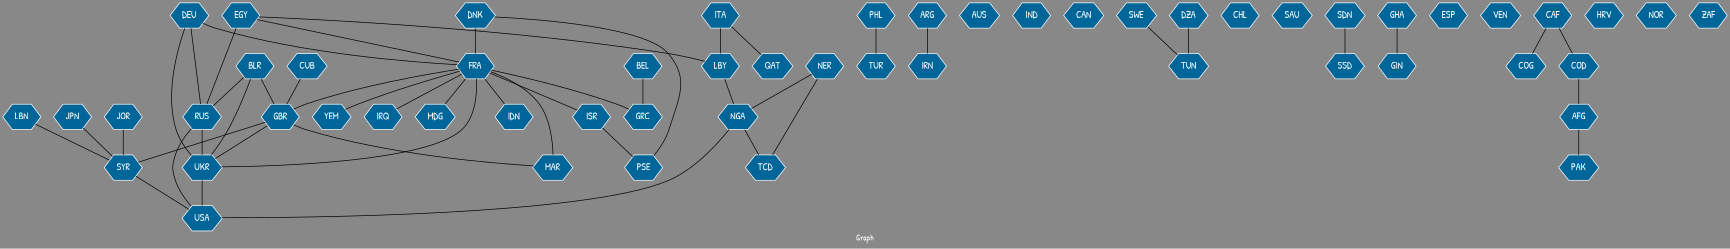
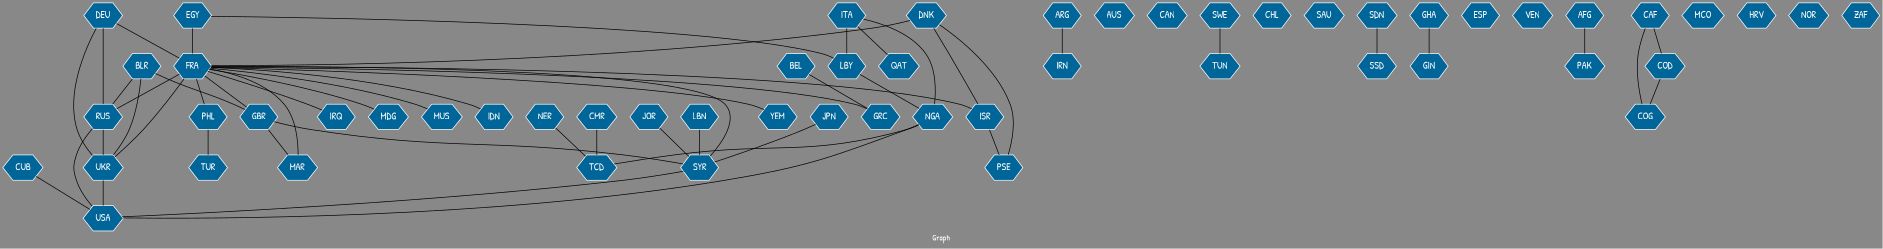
node "IND": removed
node "DZA": removed
node "MCO": added
edge "EGY" -- "RUS": now "FRA" -- "RUS"
edge "DNK" -- "ISR": added
edge "FRA" -- "SYR": added
edge "NER" -- "NGA": now "ITA" -- "NGA"
edge "CUB" -- "GBR": now "CUB" -- "USA"
edge "COD" -- "AFG": now "COD" -- "COG"
edge "FRA" -- "PHL": added
node "MUS": added
node "CMR": added
edge "GBR" -- "UKR": removed
